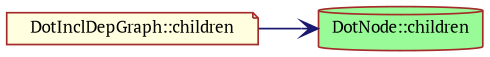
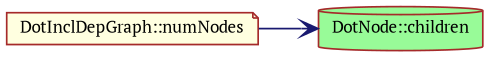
node "DotInclDepGraph::children": label "DotInclDepGraph::children" -> "DotInclDepGraph::numNodes"
